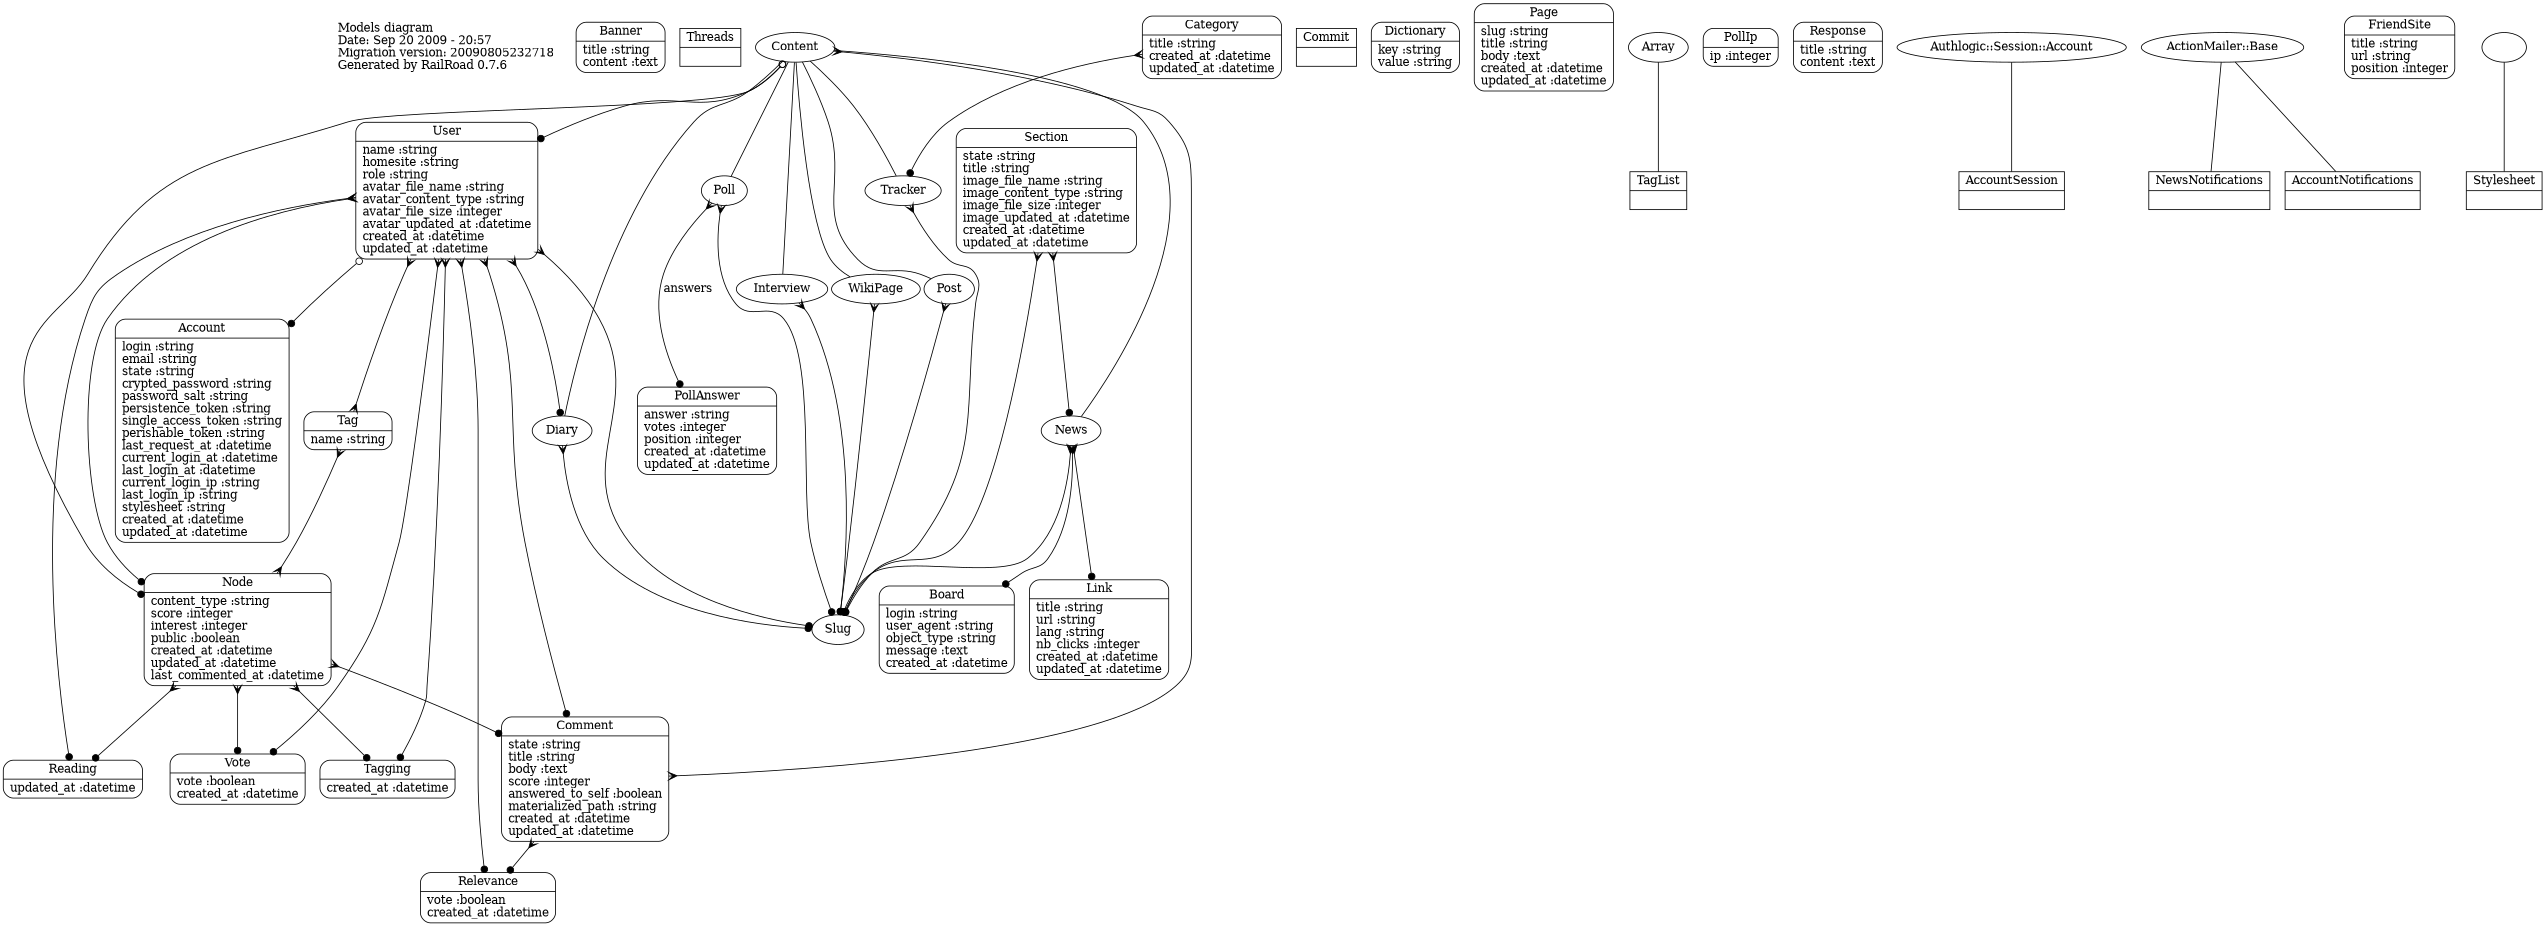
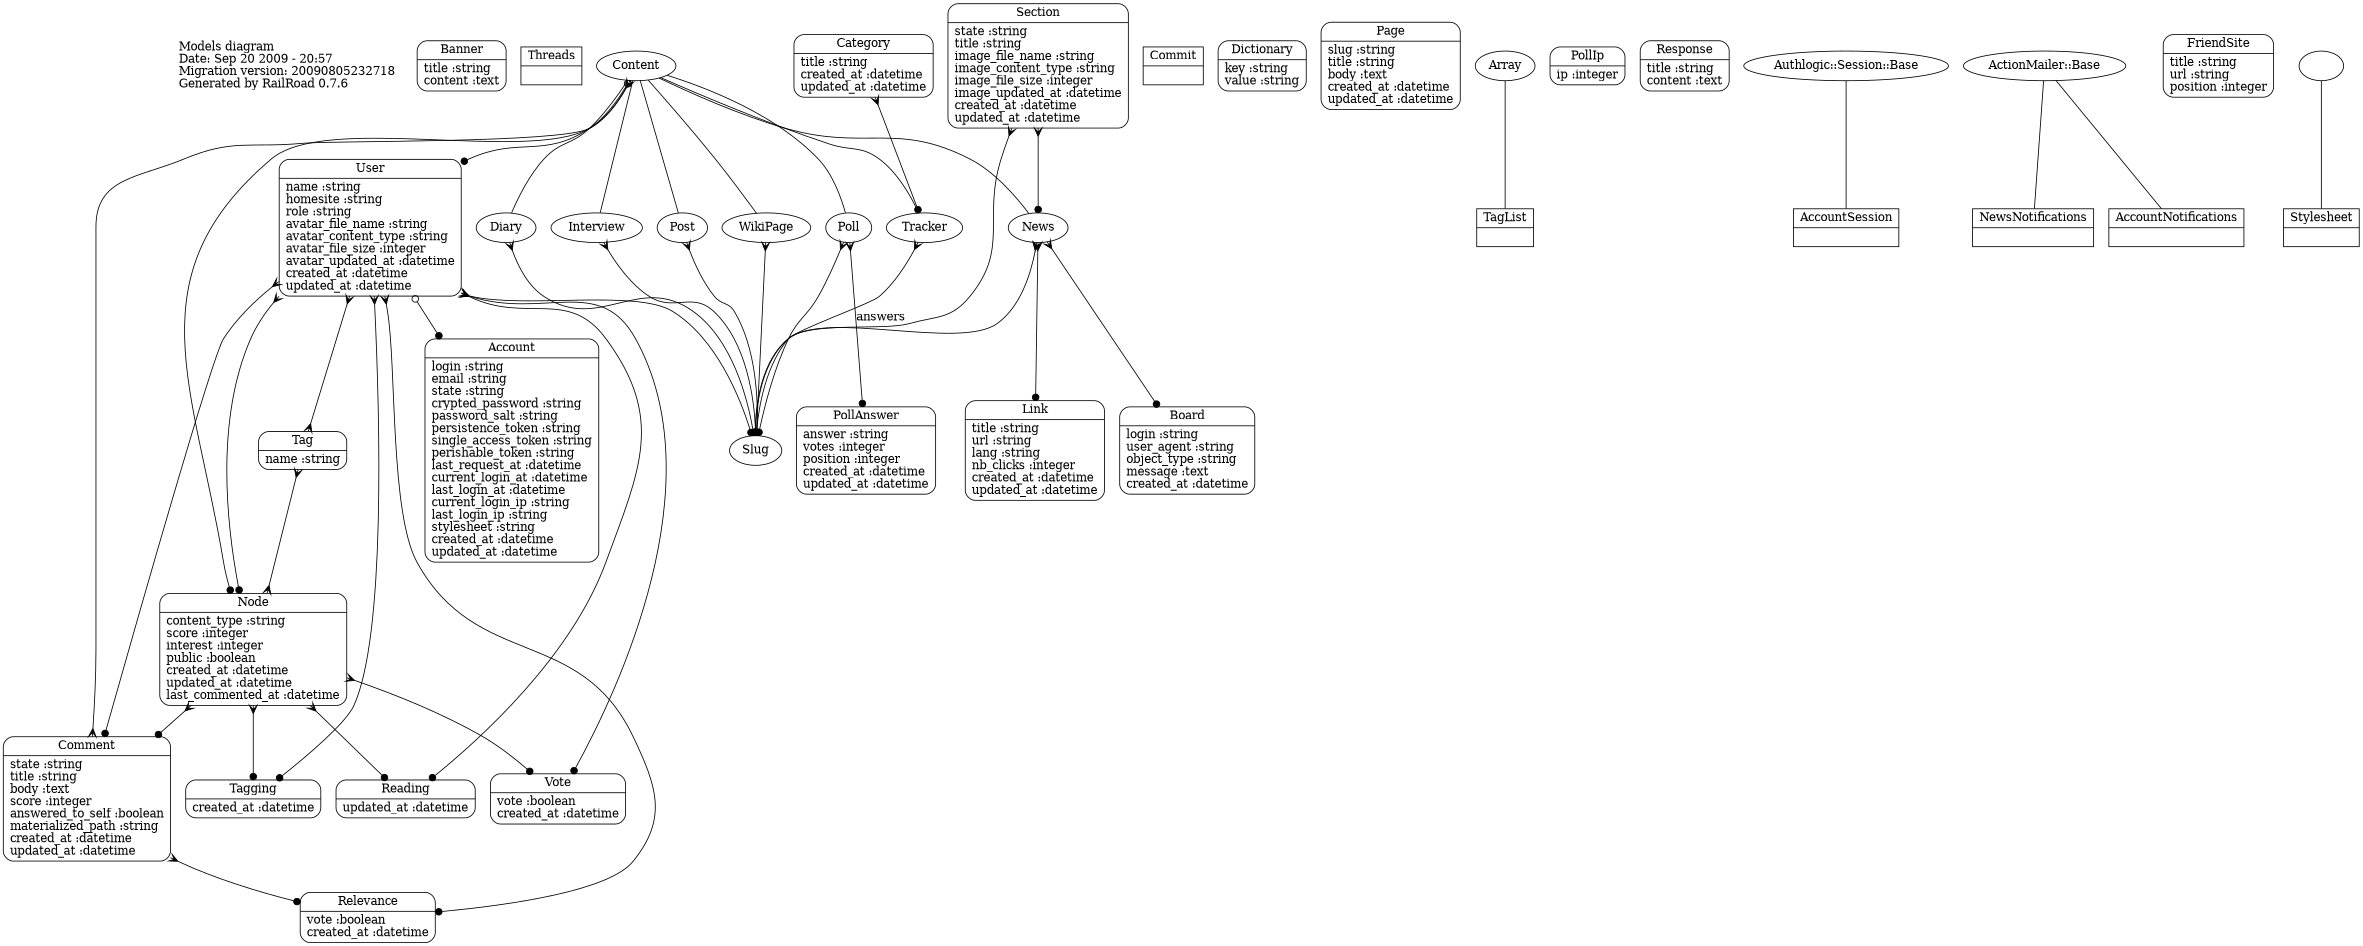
node "Authlogic::Session::Account": label "Authlogic::Session::Account" -> "Authlogic::Session::Base"
edge "User" -- "Diary": removed
